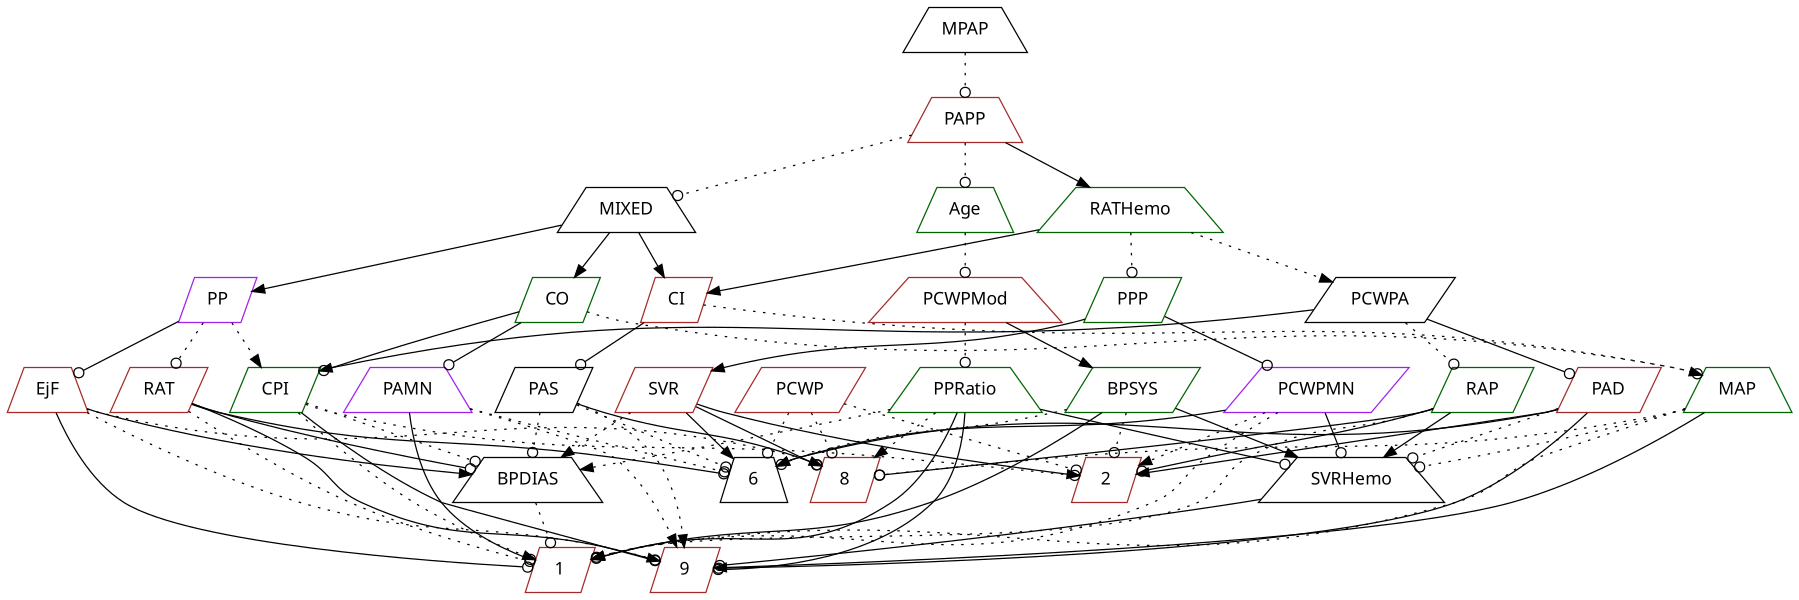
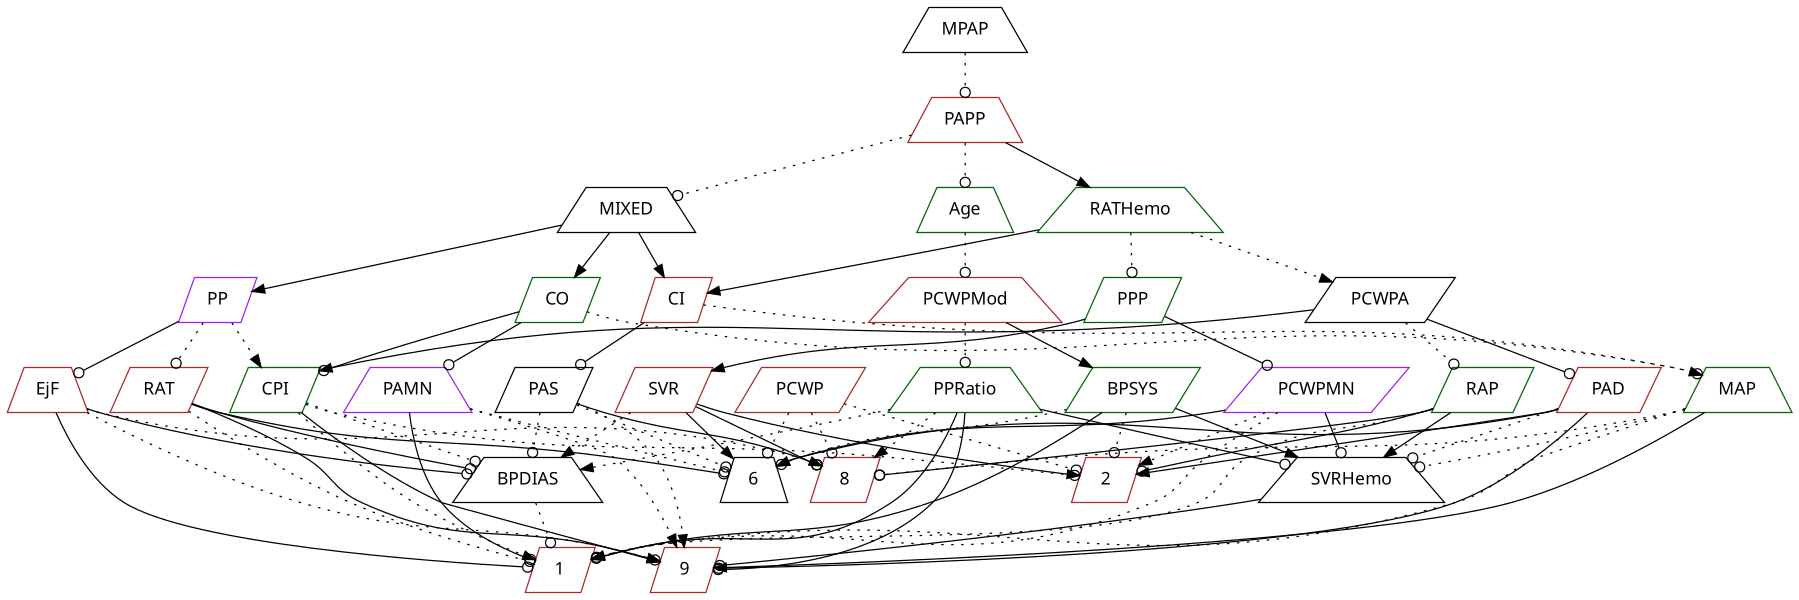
edge "EjF" -> "BPDIAS": arrowhead normal -> odot
edge "CPI" -> "9": arrowhead odot -> normal
